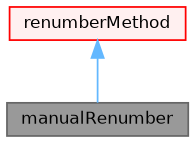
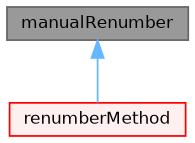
edge "manualRenumber" -> "renumberMethod": reversed
